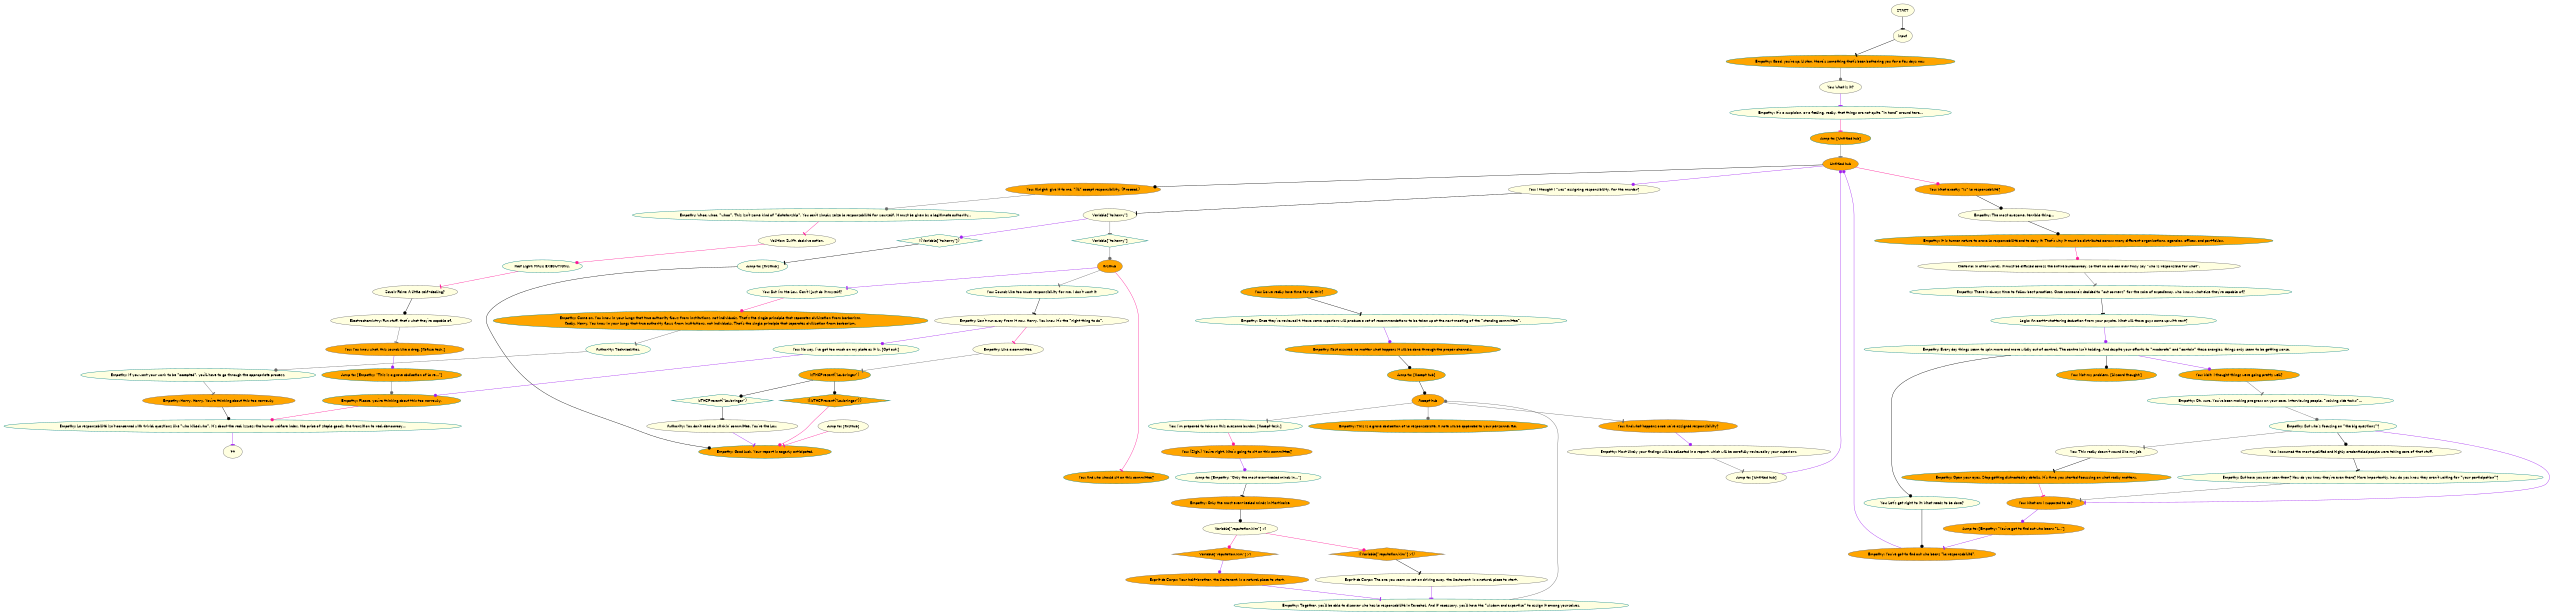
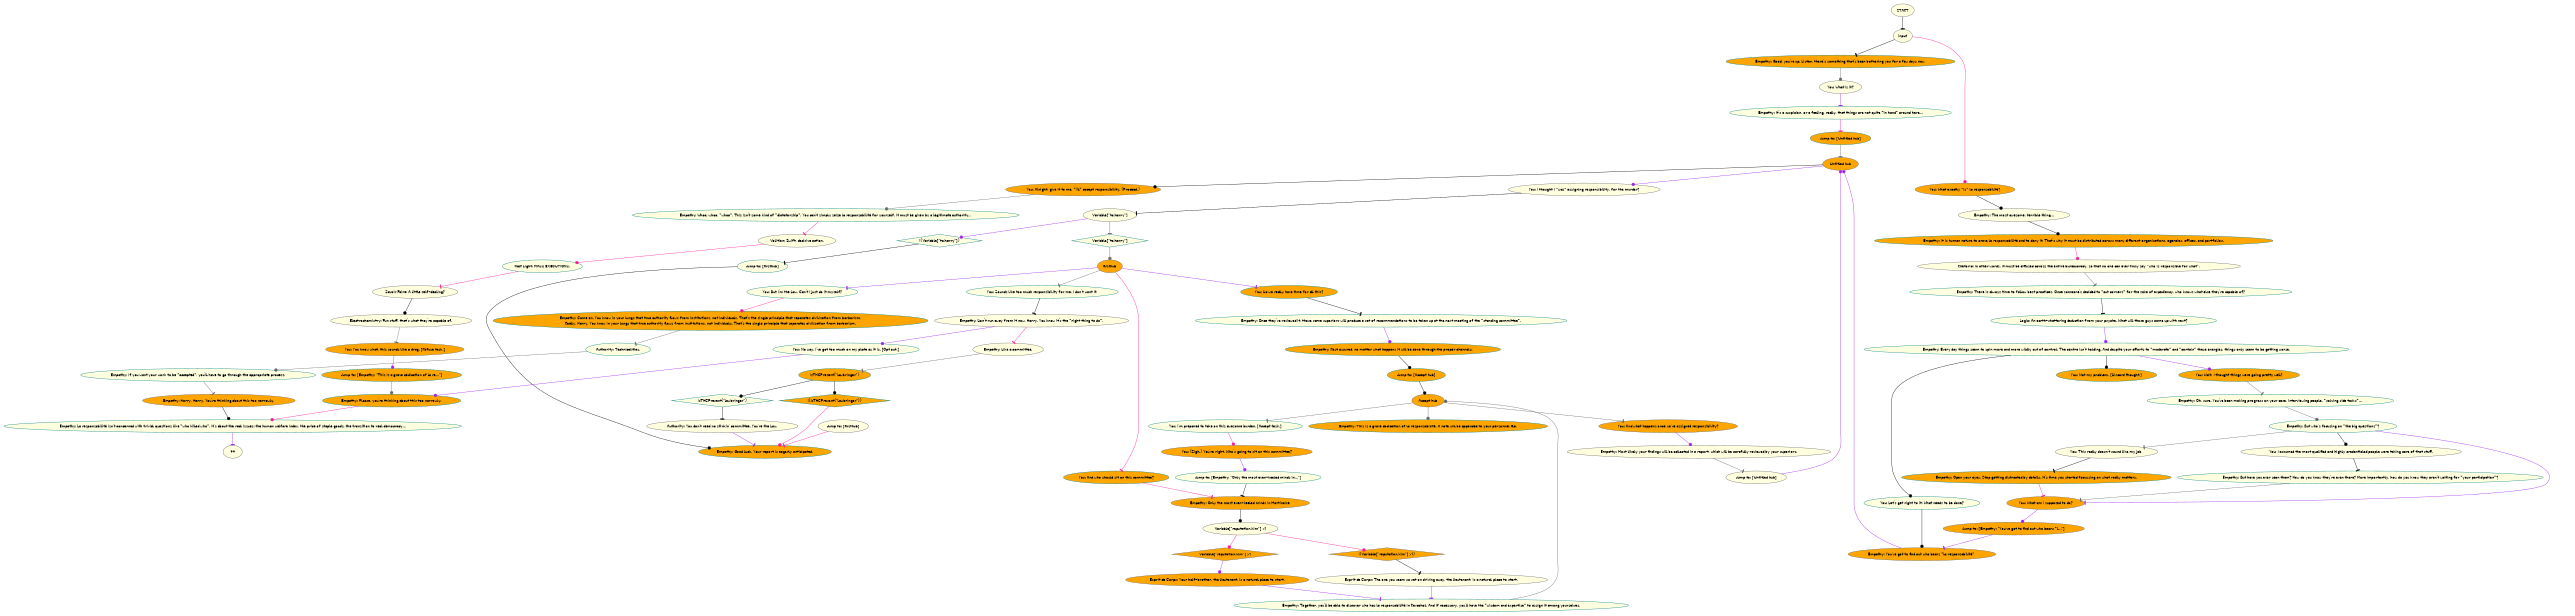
edge "Untitled hub" -> "You: What exactly *is* la responsabilité?": now "input" -> "You: What exactly *is* la responsabilité?"
edge "firsthub" -> "You: Do we really have time for all this?": added
edge "You: And who should sit on this committee?" -> "Empathy: Only the most even-keeled minds in Martinaise.": added
